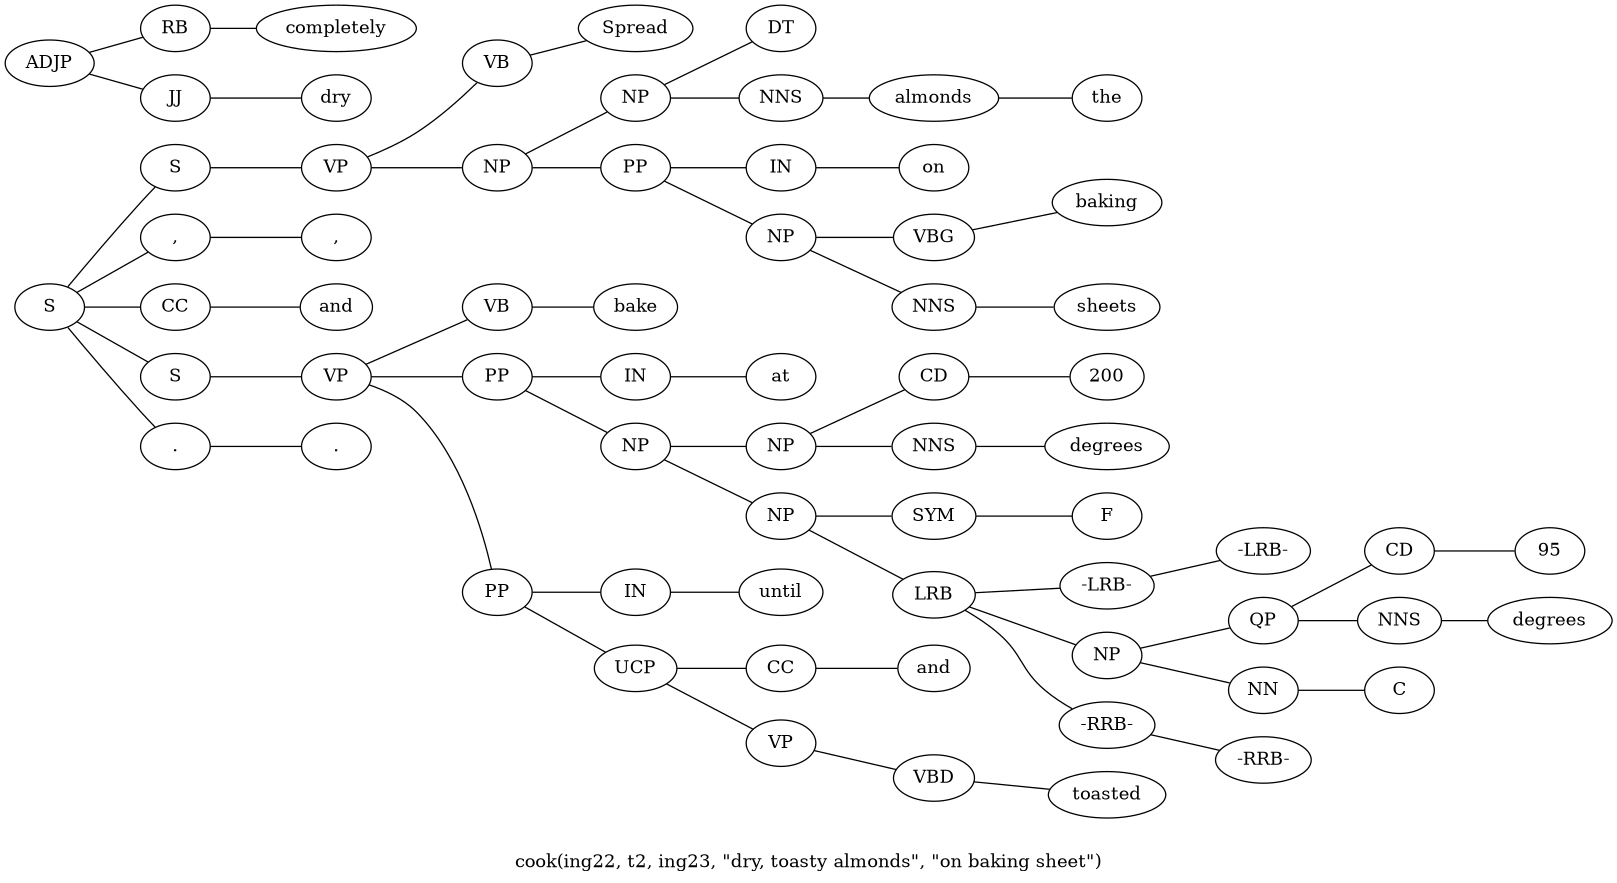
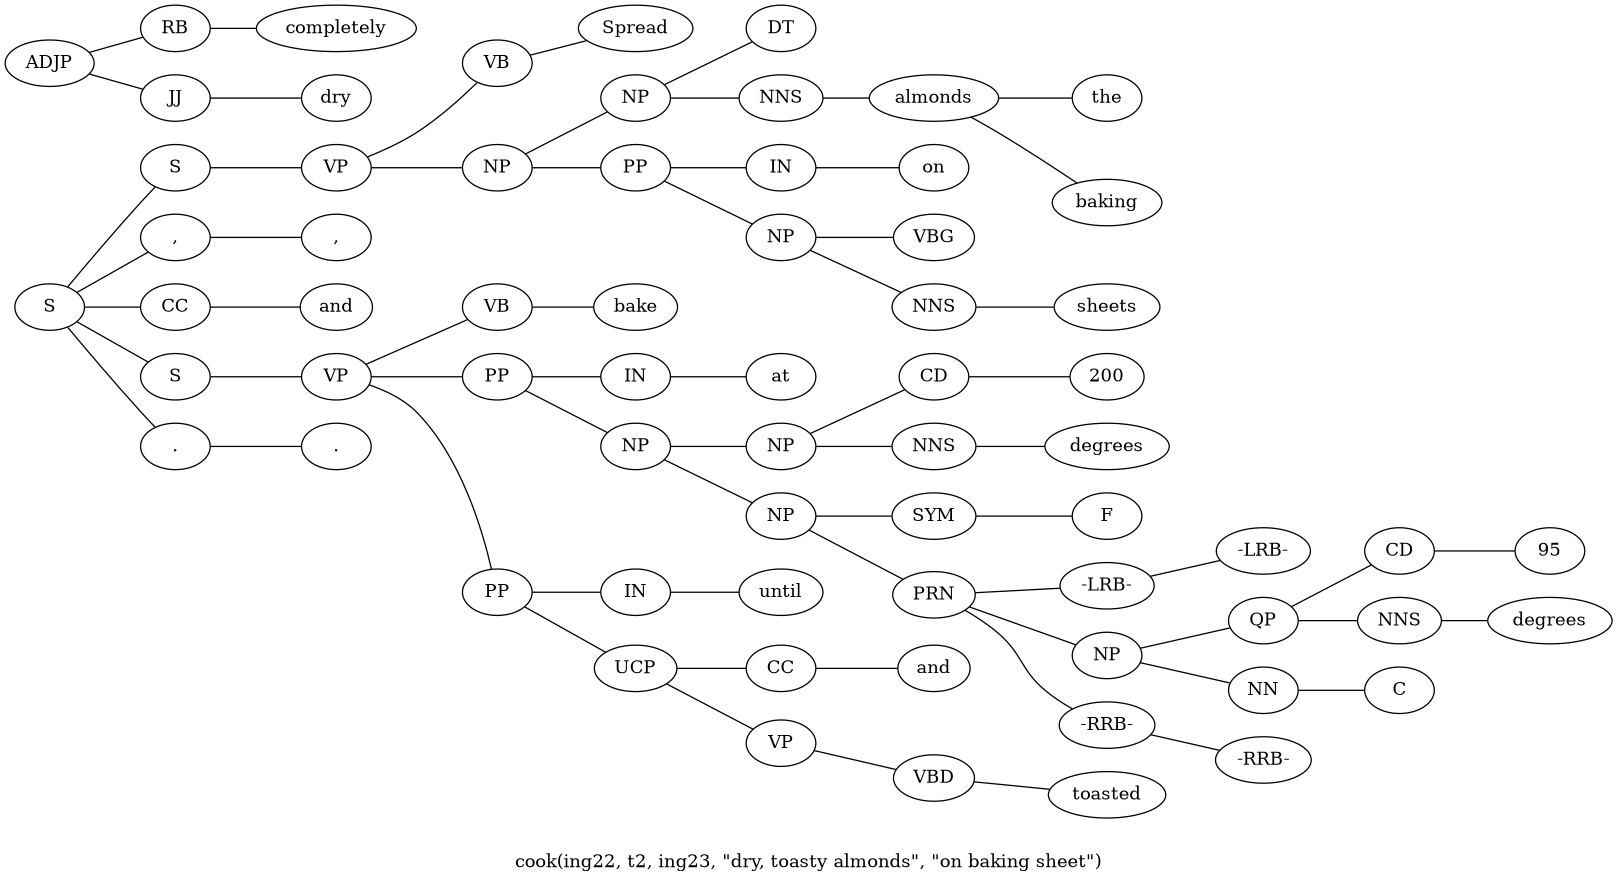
edge "baking" -- "VBG": now "baking" -- "almonds"
node "LRB": label "LRB" -> "PRN"
